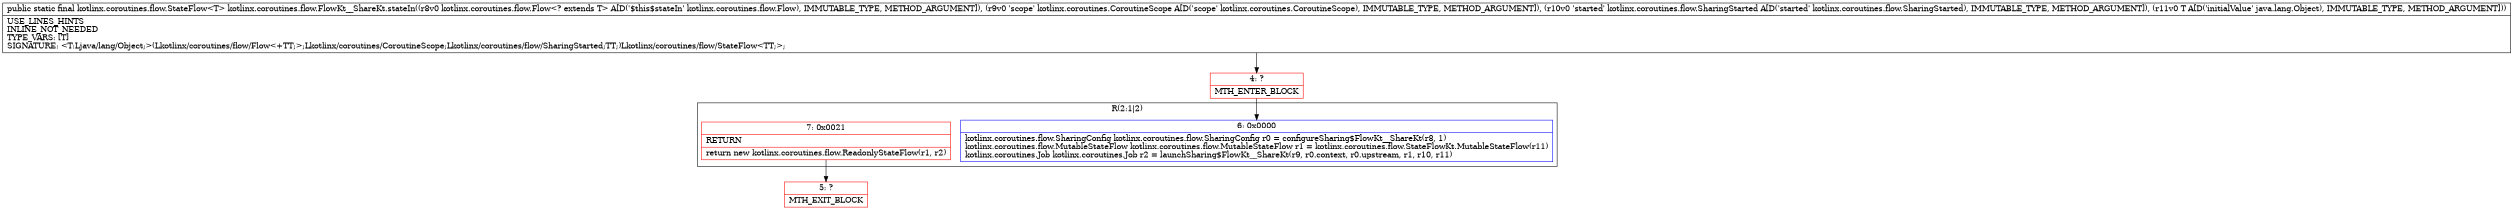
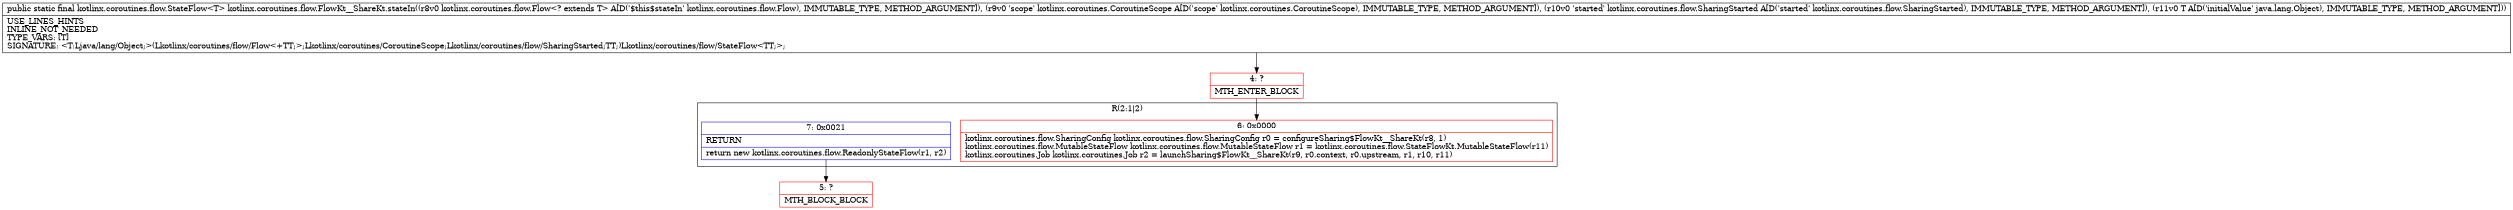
node "7: 0x0021": color red -> blue
node "6: 0x0000": color blue -> red
node "5: ?": text "MTH_EXIT_BLOCK" -> "MTH_BLOCK_BLOCK"
